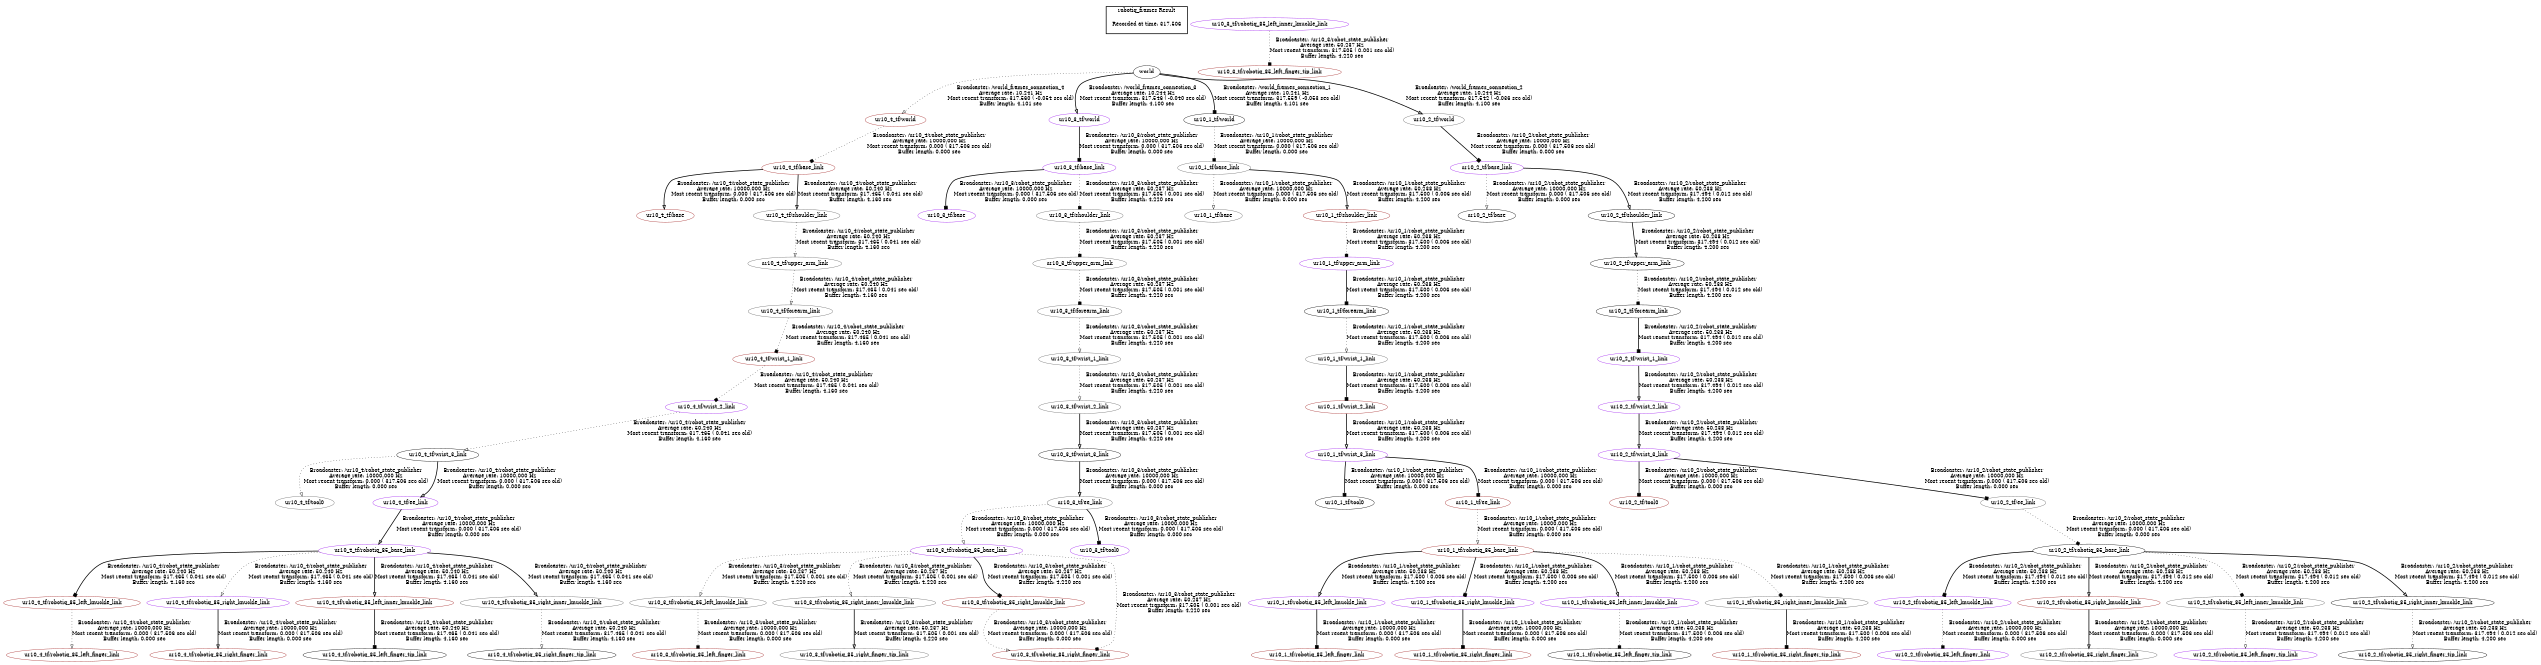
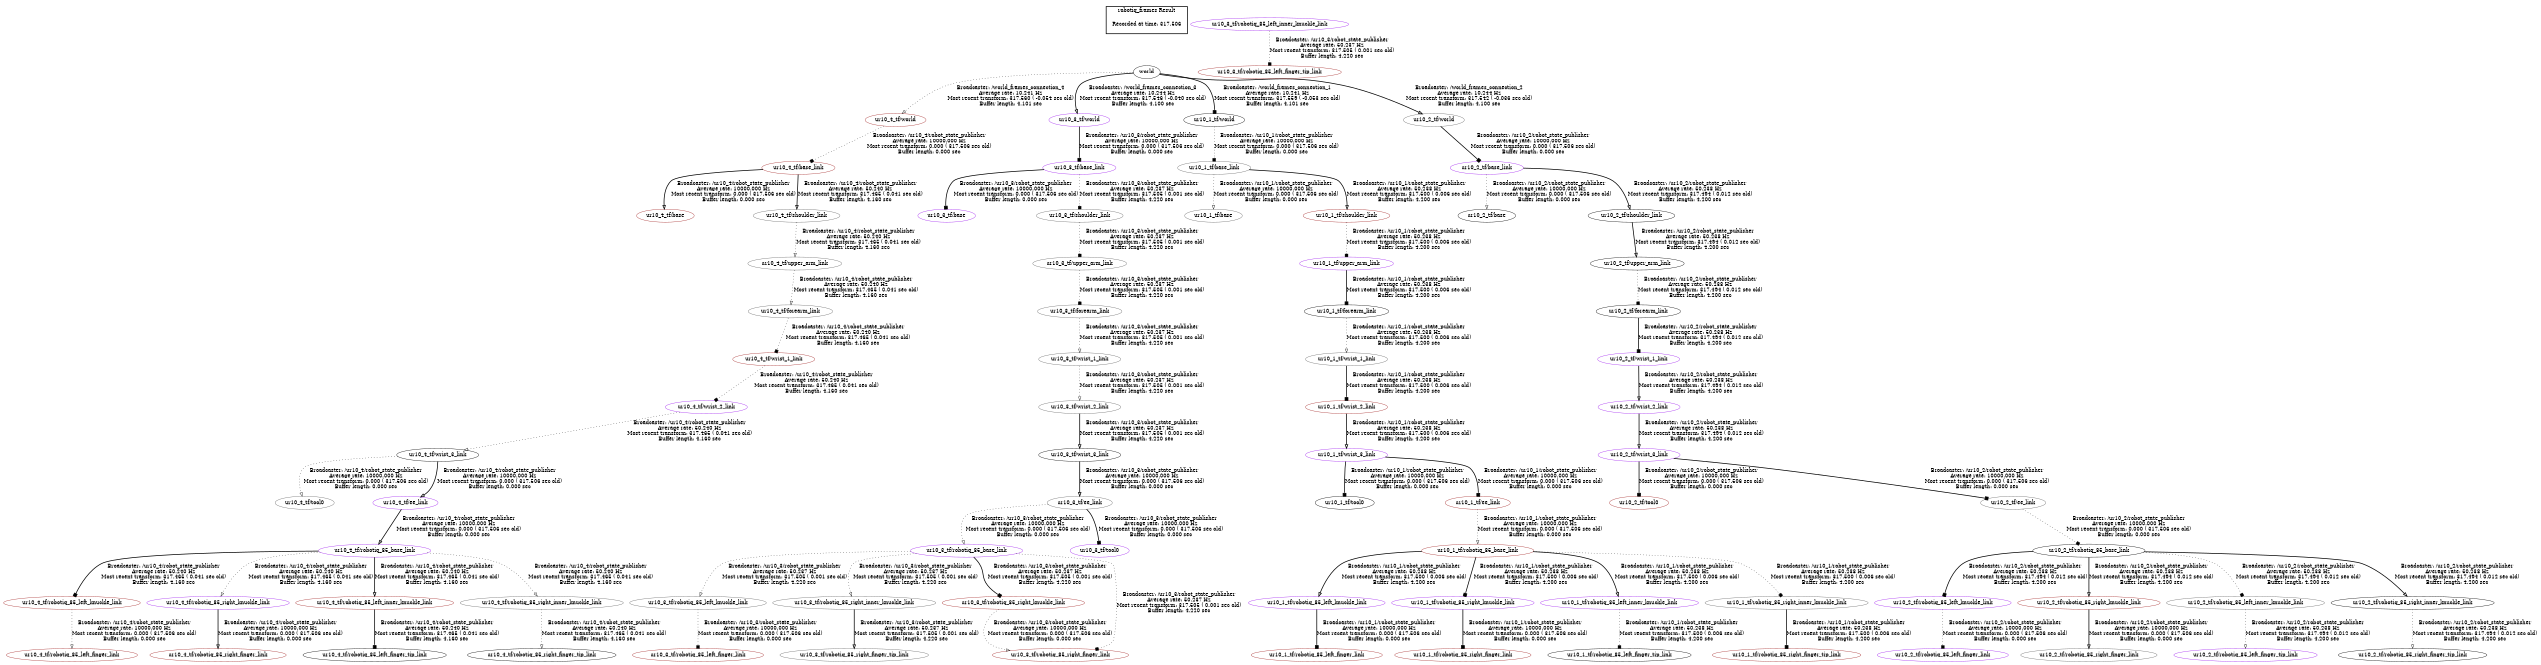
edge "ur10_4_tf/robotiq_85_base_link" -> "ur10_4_tf/robotiq_85_right_inner_knuckle_link": style bold -> dotted
